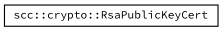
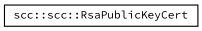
node "scc::crypto::RsaPublicKeyCert": label "scc::crypto::RsaPublicKeyCert" -> "scc::scc::RsaPublicKeyCert"
